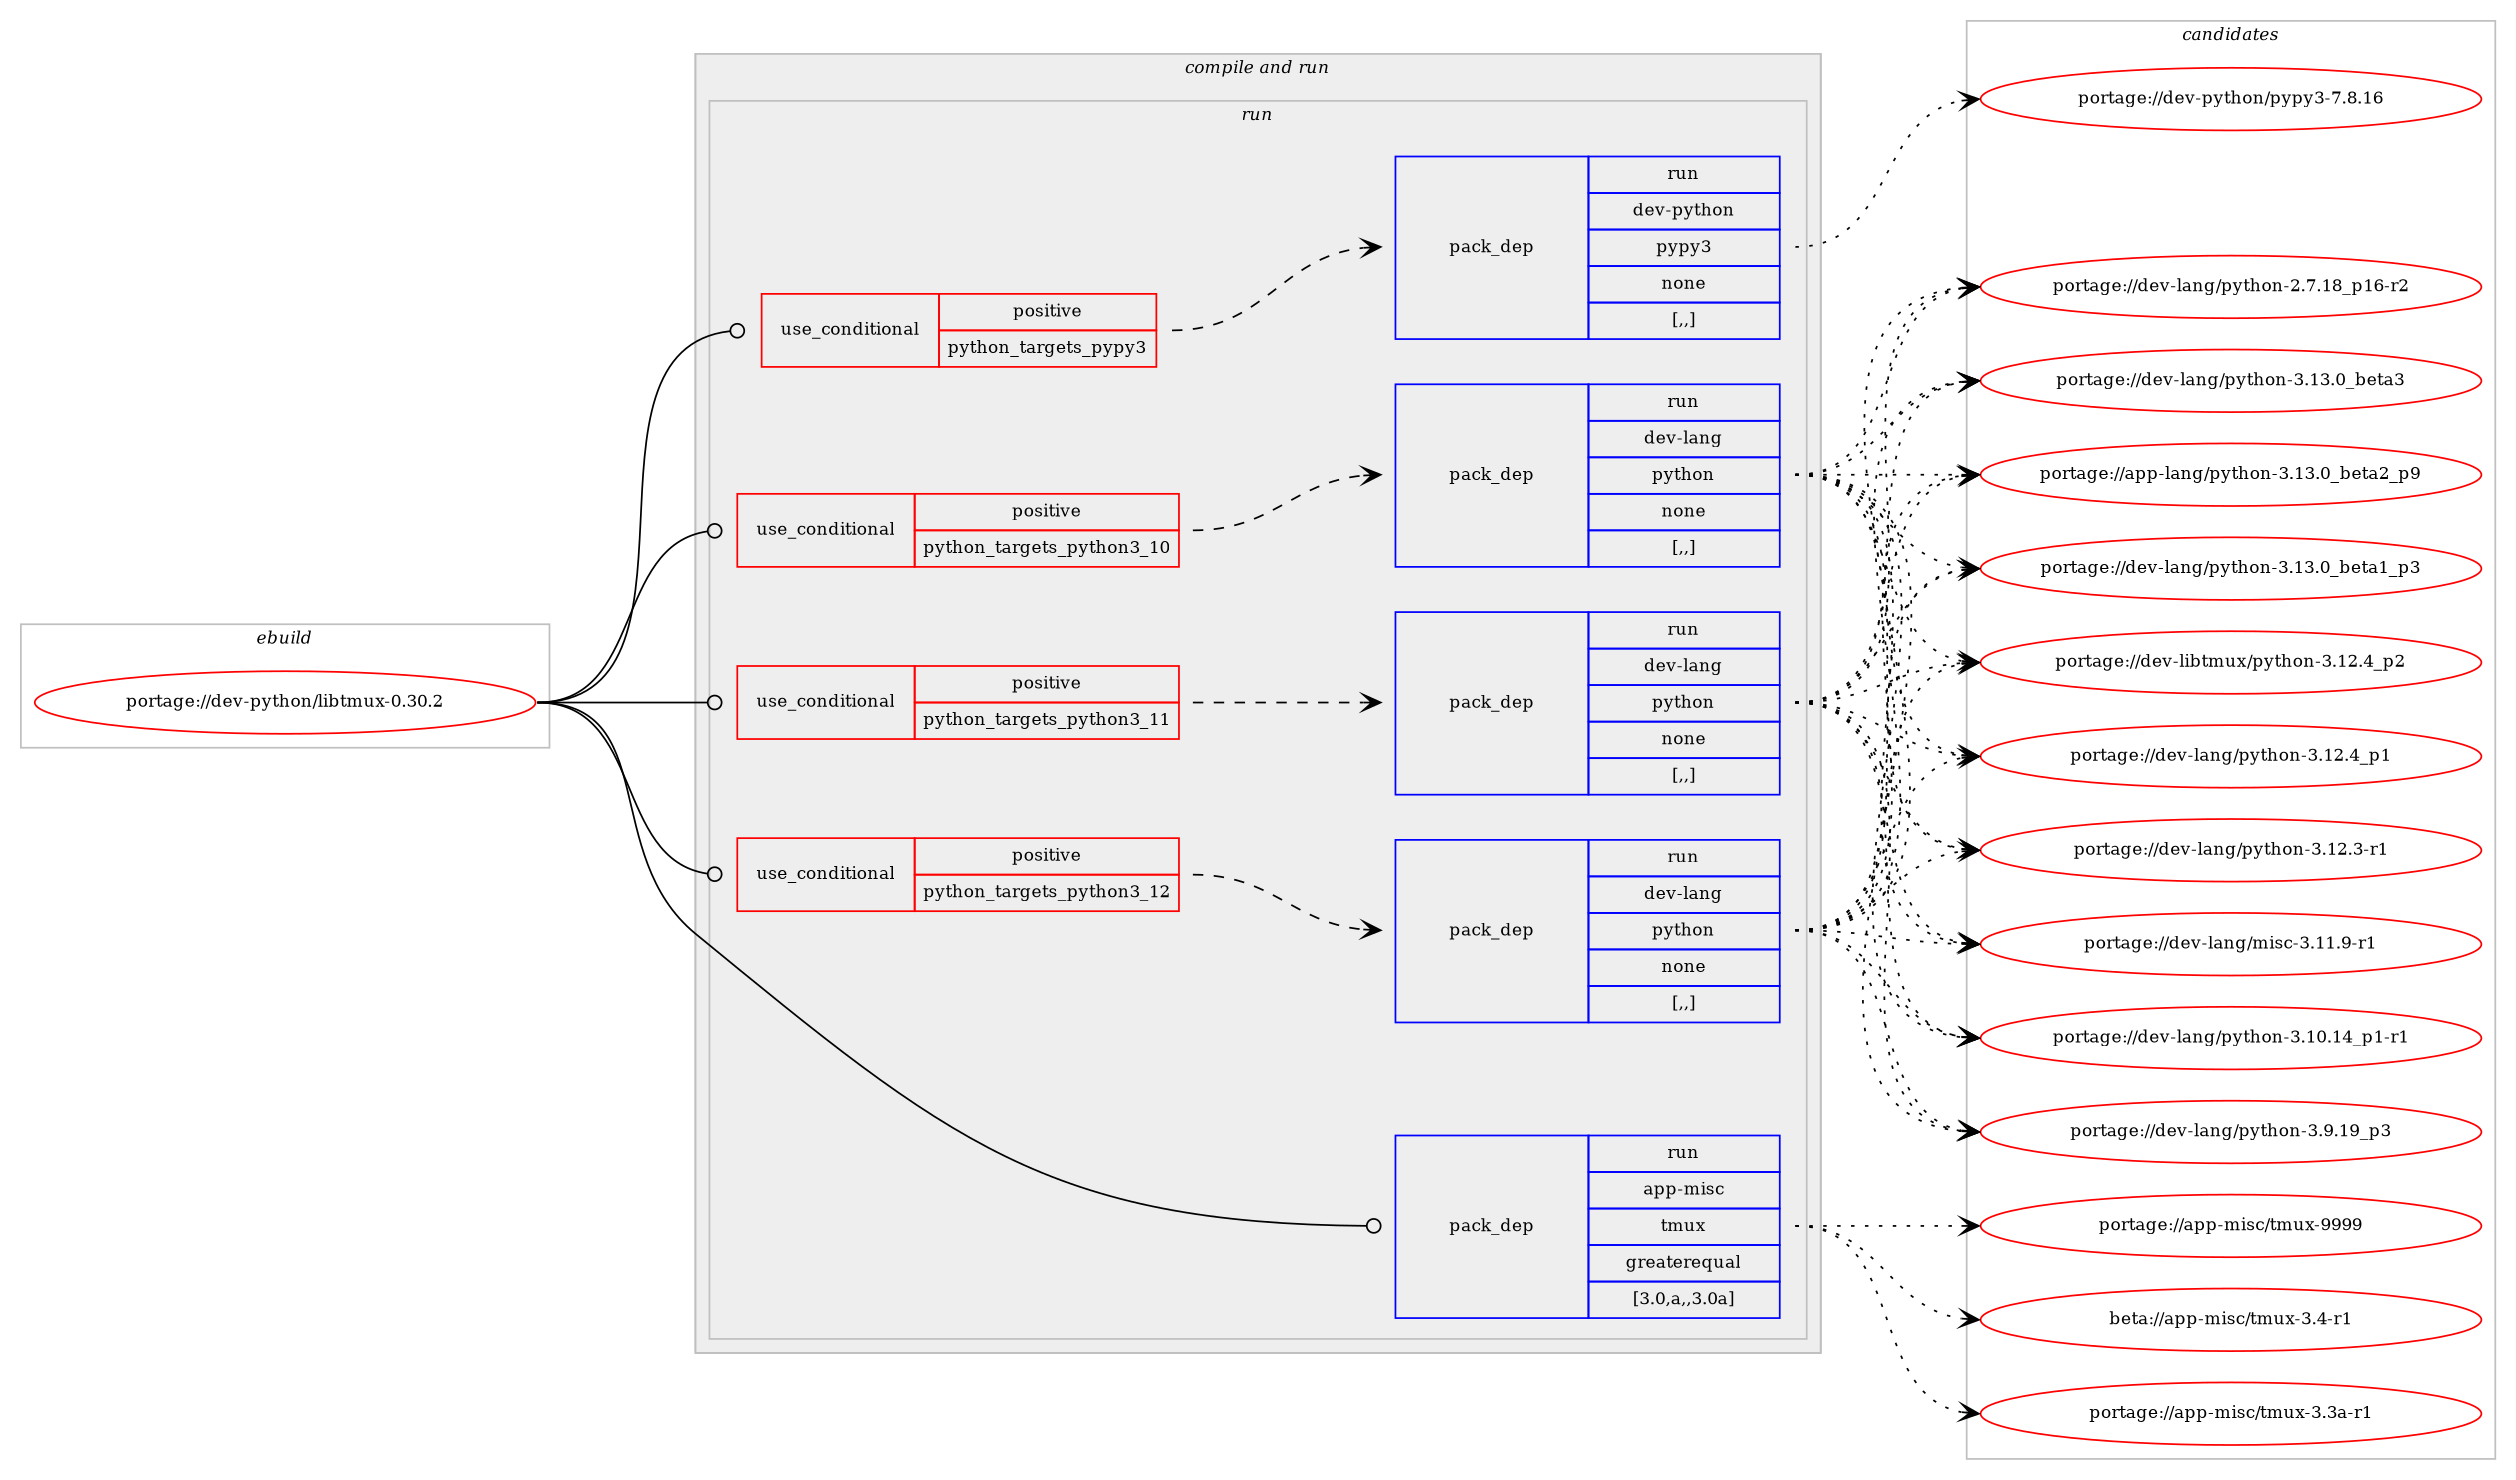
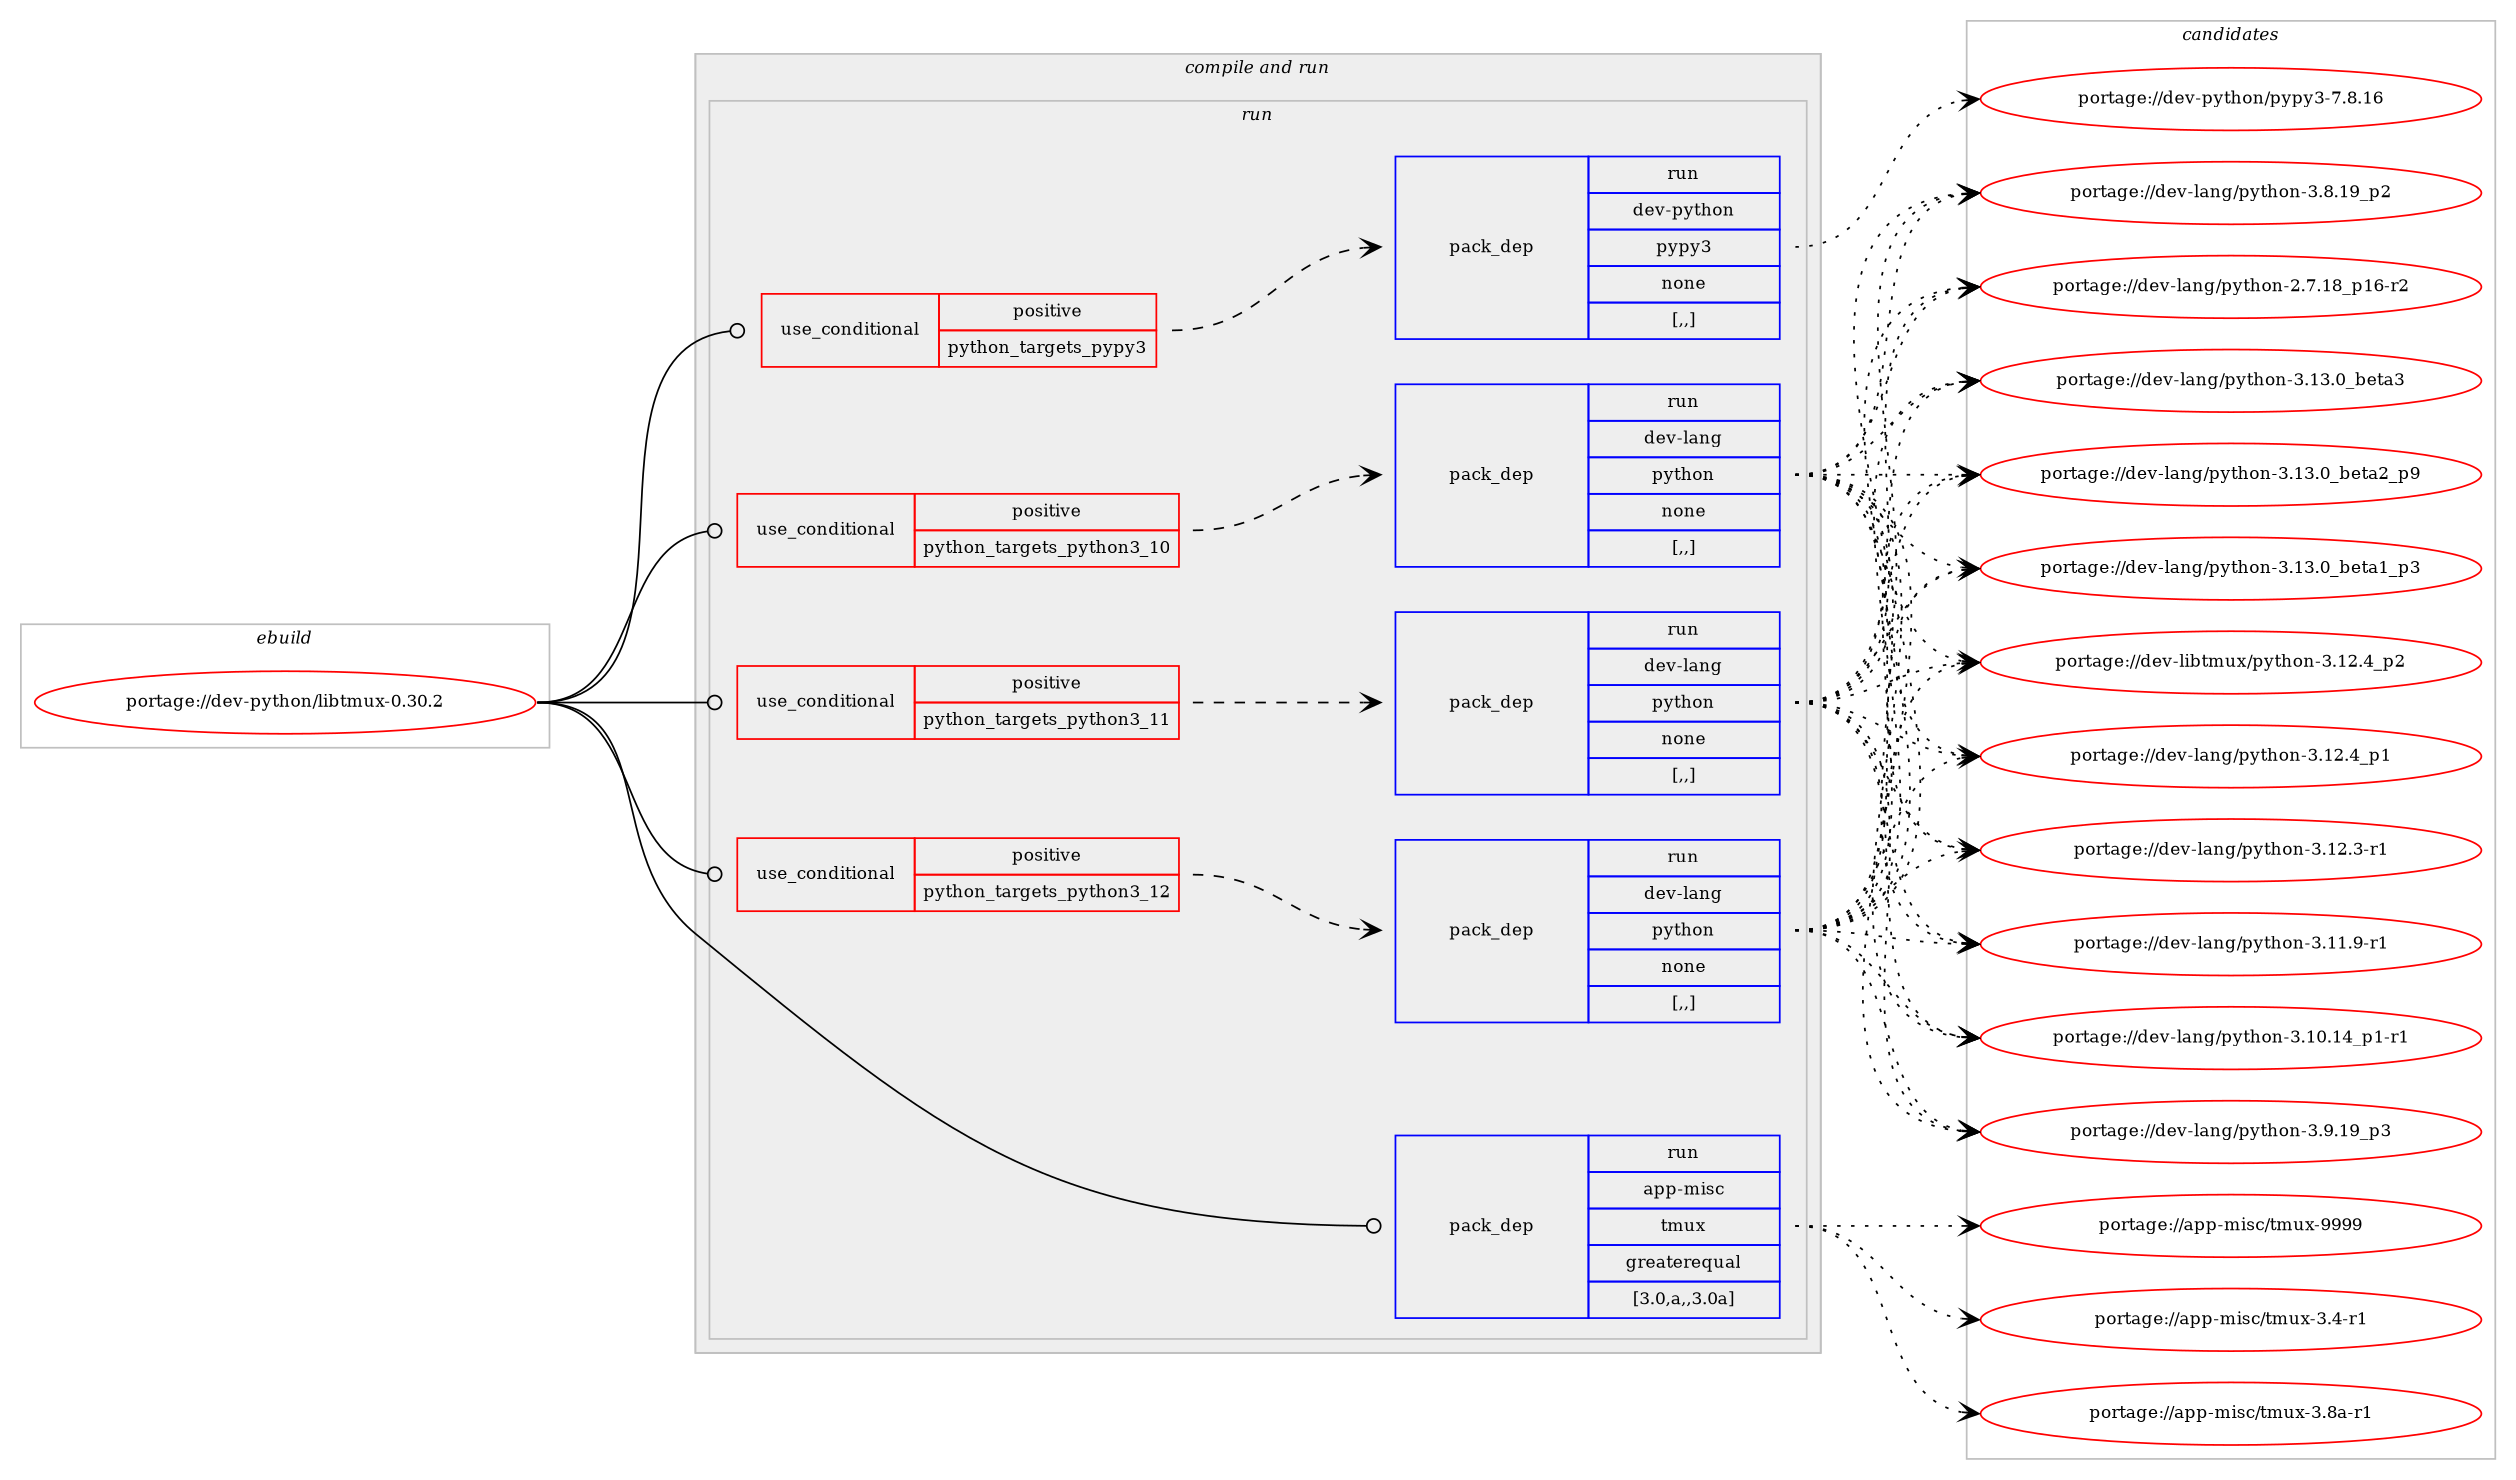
node "portage://dev-lang/python-3.8.19_p2": added
node "portage://app-lang/python-3.13.0_beta2_p9": label "portage://app-lang/python-3.13.0_beta2_p9" -> "portage://dev-lang/python-3.13.0_beta2_p9"
node "portage://dev-lang/misc-3.11.9-r1": label "portage://dev-lang/misc-3.11.9-r1" -> "portage://dev-lang/python-3.11.9-r1"
node "beta://app-misc/tmux-3.4-r1": label "beta://app-misc/tmux-3.4-r1" -> "portage://app-misc/tmux-3.4-r1"
node "portage://app-misc/tmux-3.3a-r1": label "portage://app-misc/tmux-3.3a-r1" -> "portage://app-misc/tmux-3.8a-r1"
